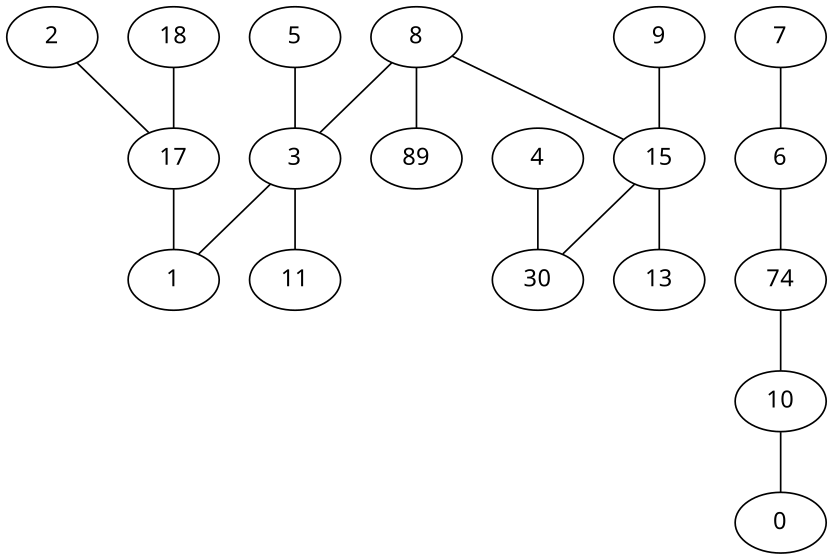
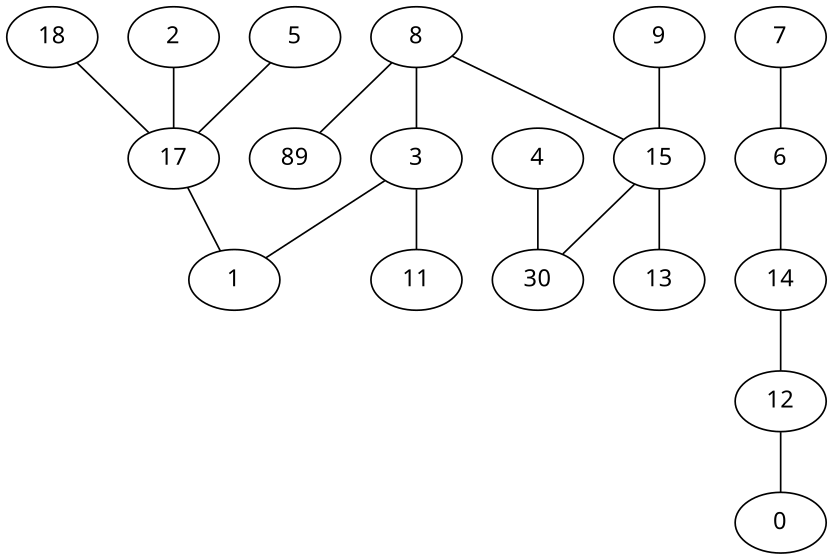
edge "5" -- "3": now "5" -- "17"
node "74": label "74" -> "14"
node "10": label "10" -> "12"
